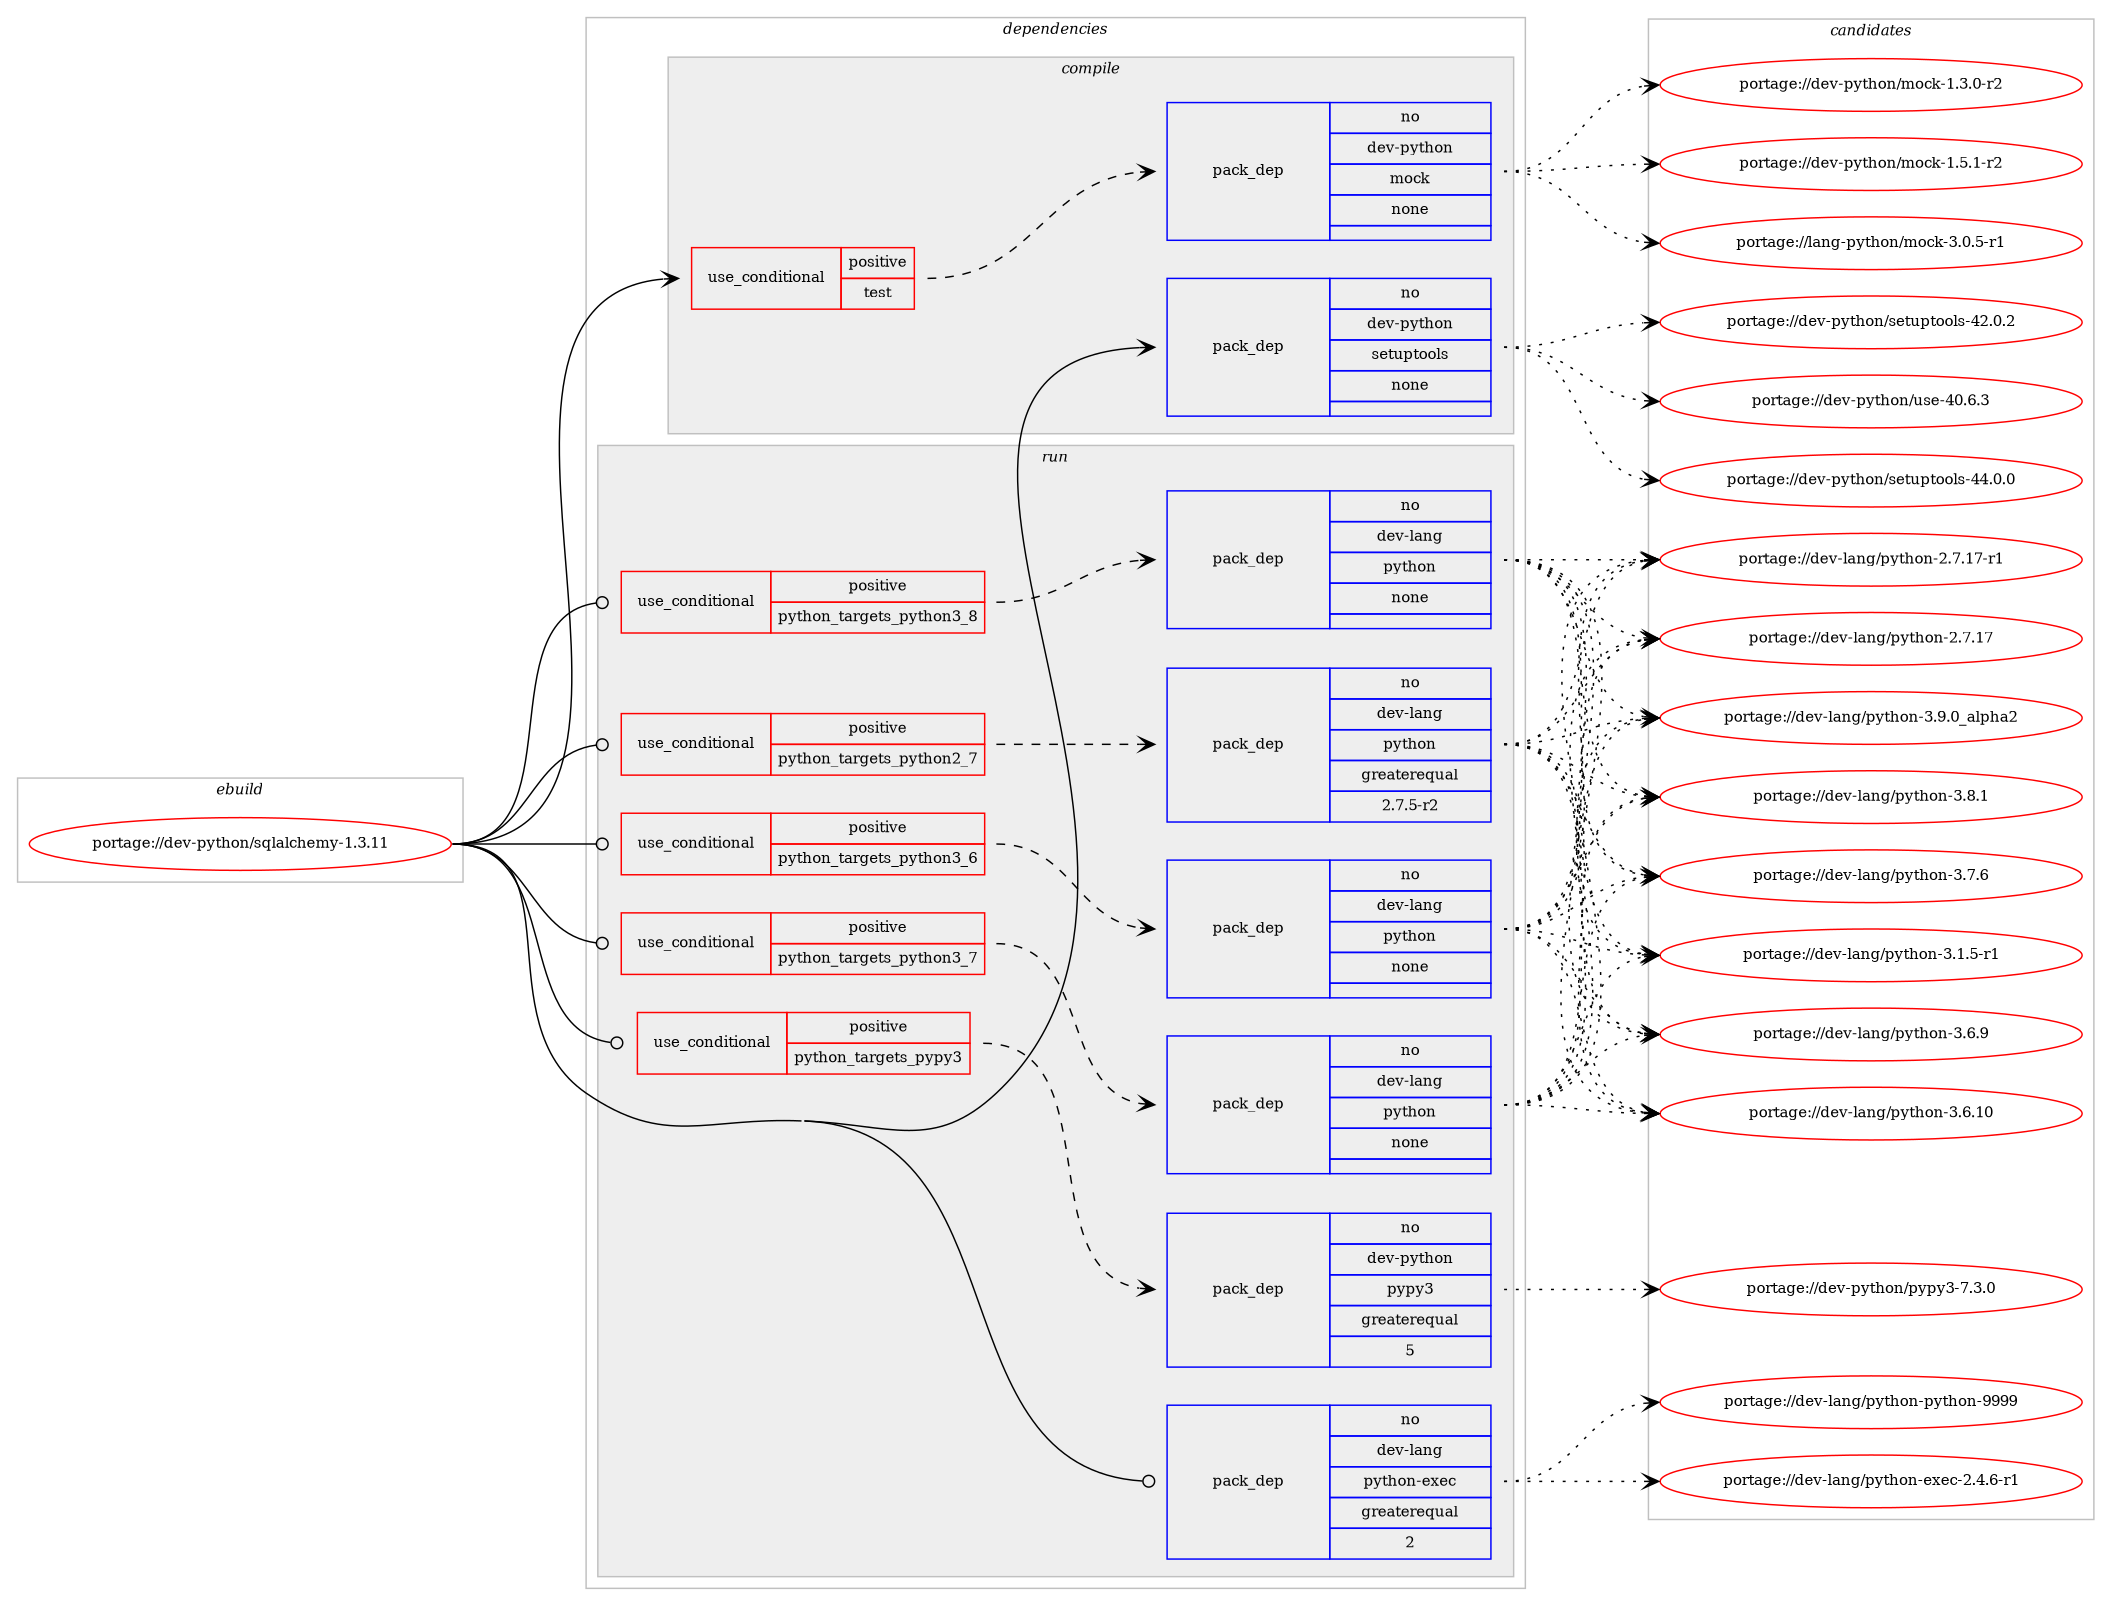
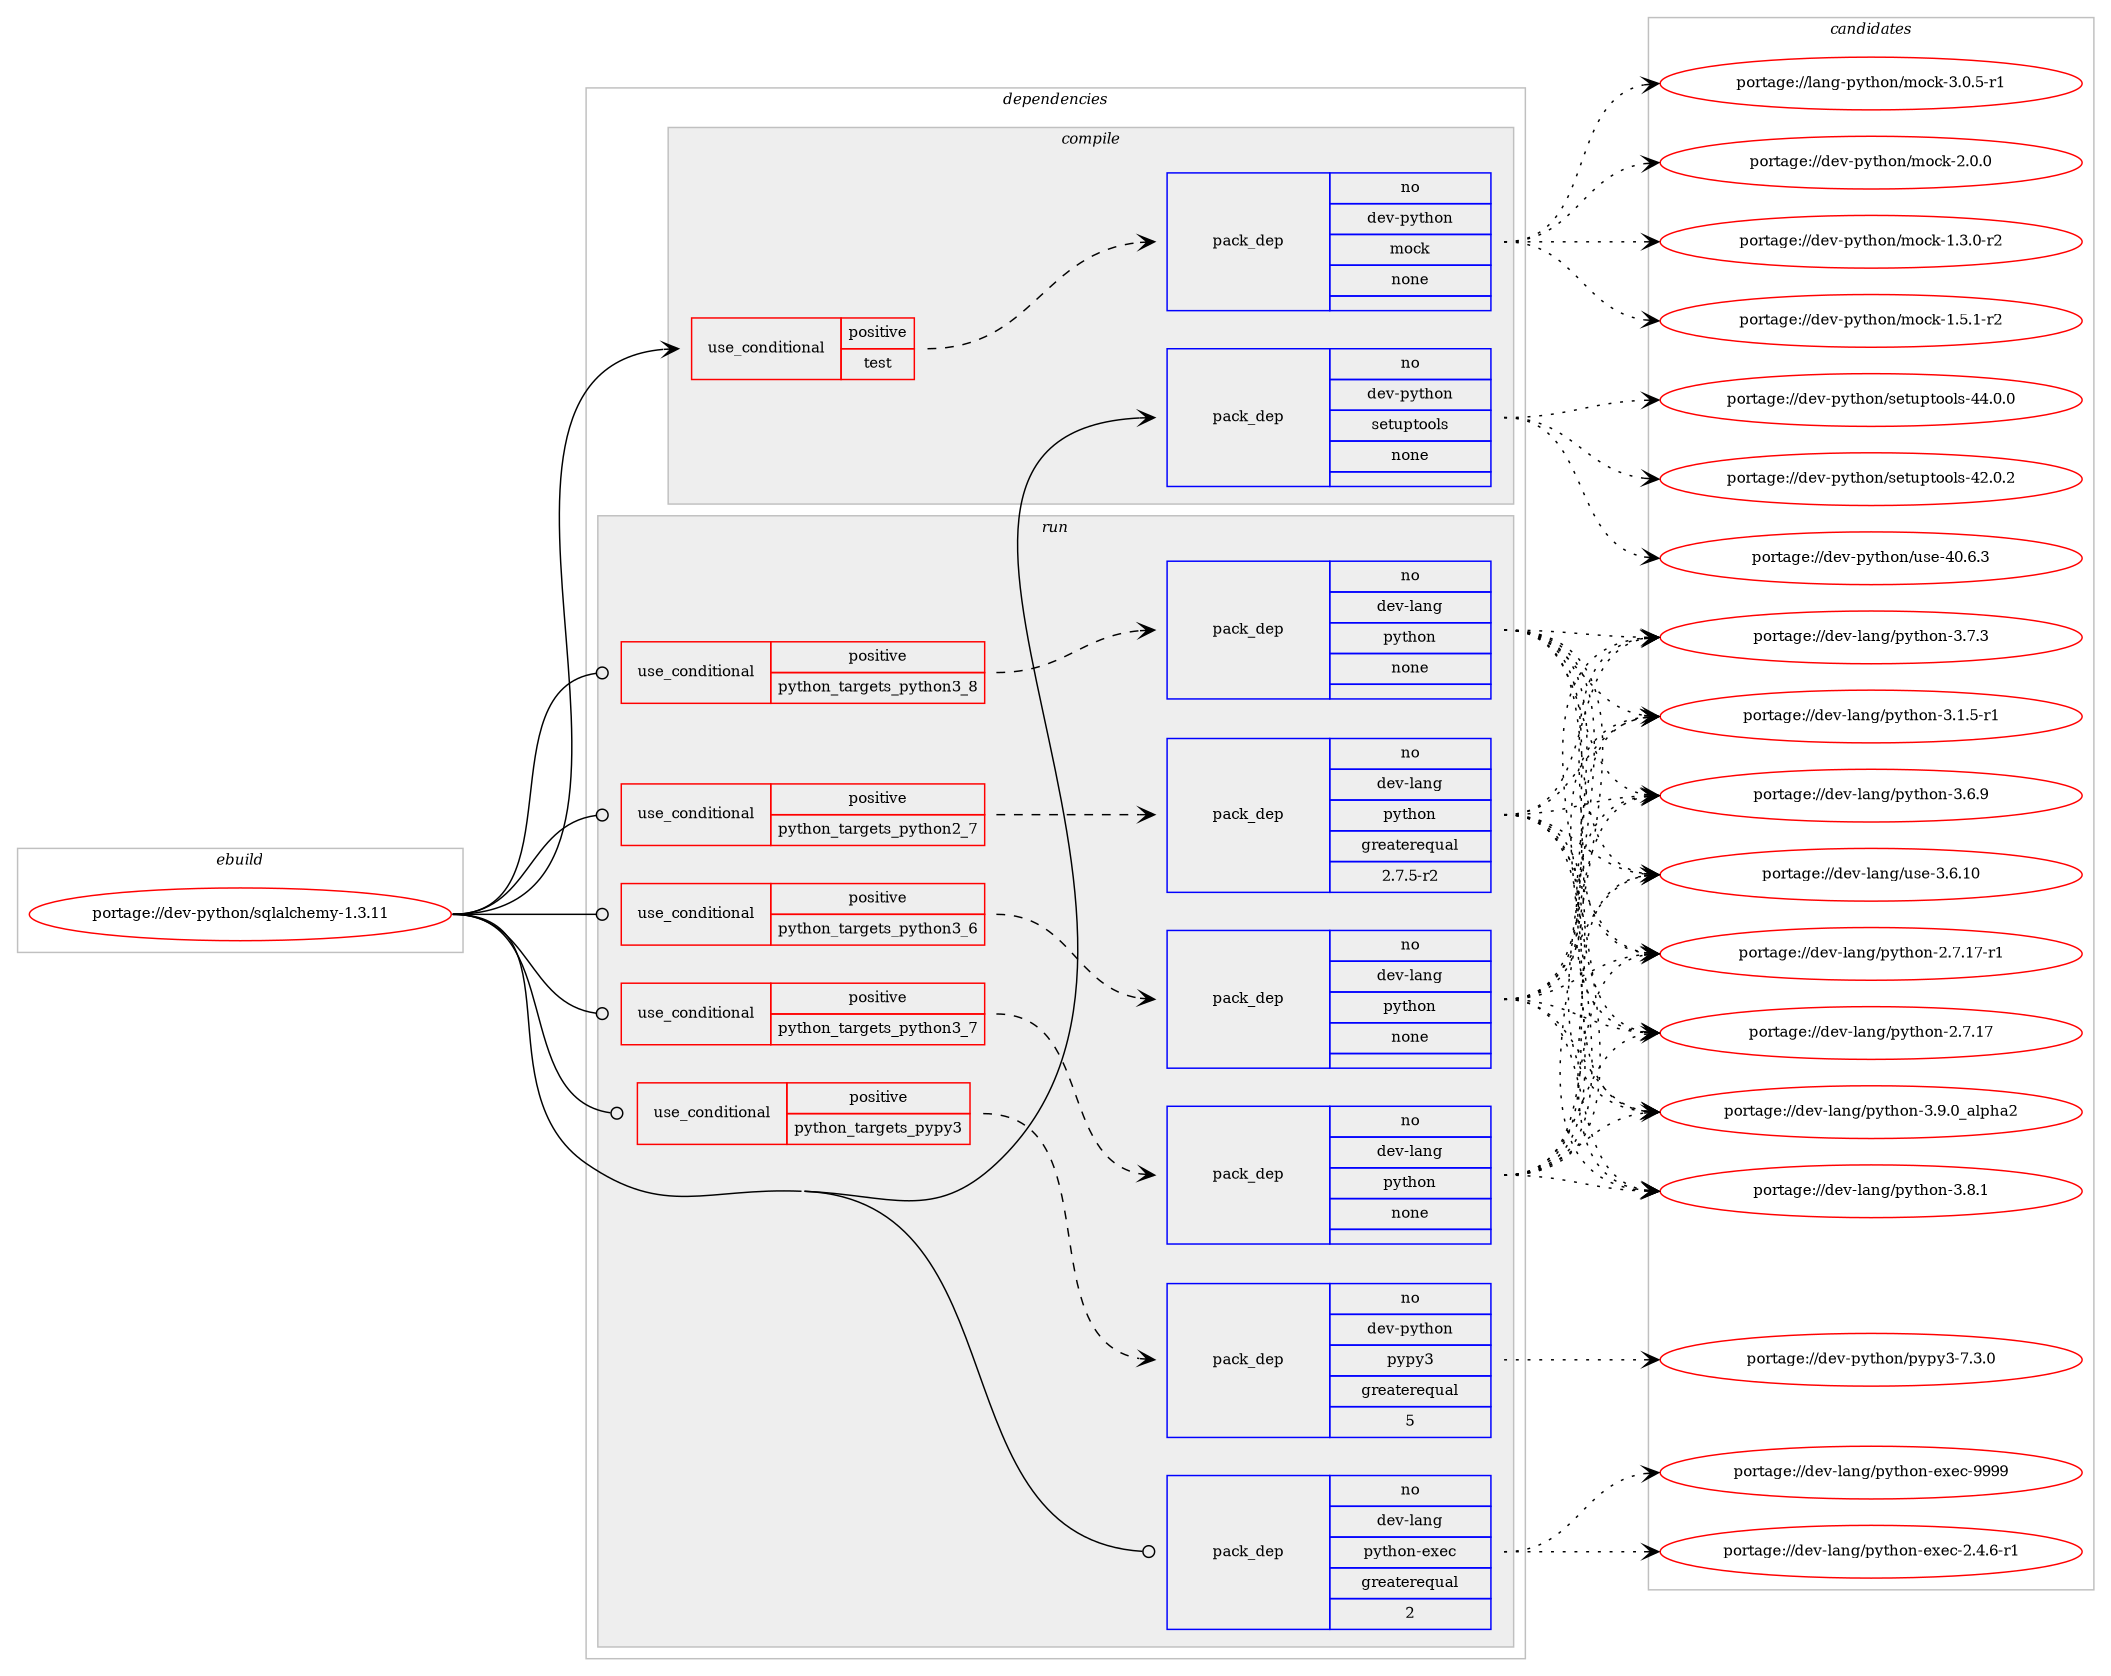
node "portage://dev-python/mock-2.0.0": added
node "portage://dev-lang/python-3.7.6": label "portage://dev-lang/python-3.7.6" -> "portage://dev-lang/python-3.7.3"
node "portage://dev-lang/python-3.6.10": label "portage://dev-lang/python-3.6.10" -> "portage://dev-lang/use-3.6.10"
node "portage://dev-lang/python-python-9999": label "portage://dev-lang/python-python-9999" -> "portage://dev-lang/python-exec-9999"
